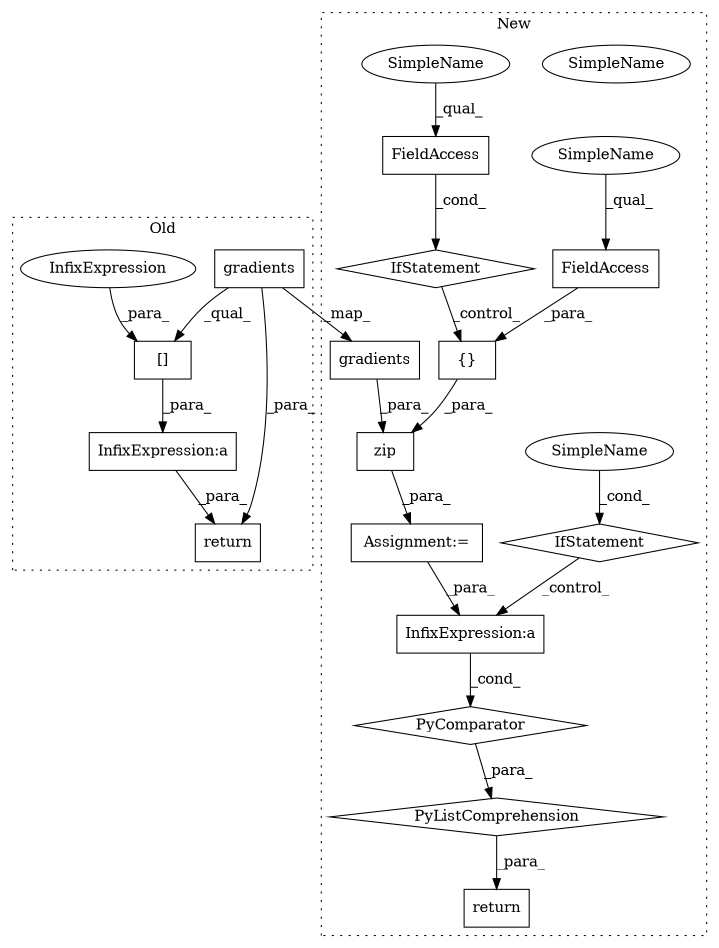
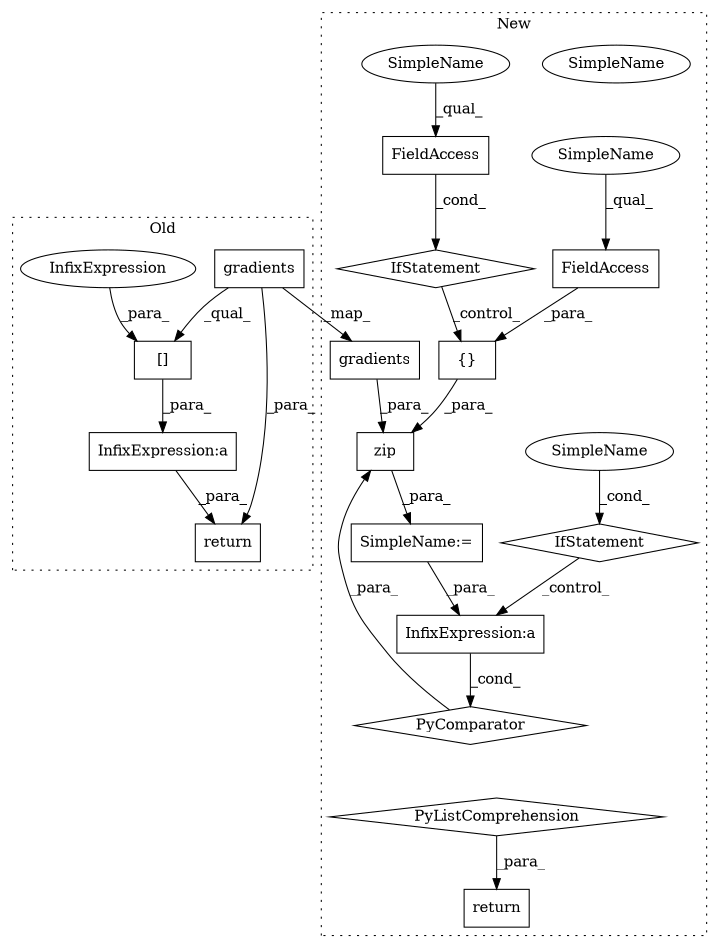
node "Assignment:=": label "Assignment:=" -> "SimpleName:="
edge "PyComparator" -> "PyListComprehension": now "PyComparator" -> "zip"
